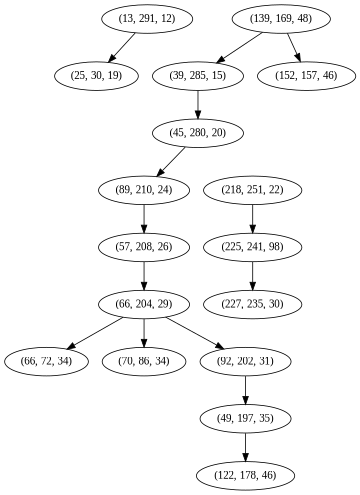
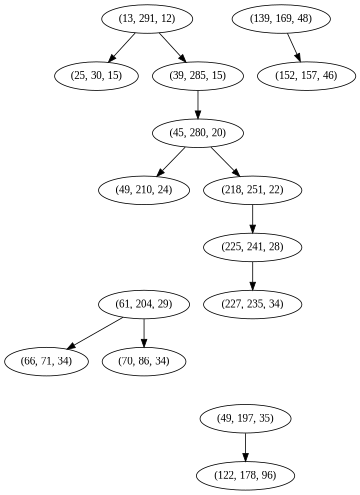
edge "(139, 169, 48)" -> "(39, 285, 15)": now "(13, 291, 12)" -> "(39, 285, 15)"
node "(25, 30, 19)": label "(25, 30, 19)" -> "(25, 30, 15)"
edge "(45, 280, 20)" -> "(218, 251, 22)": added
node "(89, 210, 24)": label "(89, 210, 24)" -> "(49, 210, 24)"
node "(57, 208, 26)": removed
node "(225, 241, 98)": label "(225, 241, 98)" -> "(225, 241, 28)"
node "(66, 204, 29)": label "(66, 204, 29)" -> "(61, 204, 29)"
node "(227, 235, 30)": label "(227, 235, 30)" -> "(227, 235, 34)"
node "(66, 72, 34)": label "(66, 72, 34)" -> "(66, 71, 34)"
node "(92, 202, 31)": removed
node "(122, 178, 46)": label "(122, 178, 46)" -> "(122, 178, 96)"
